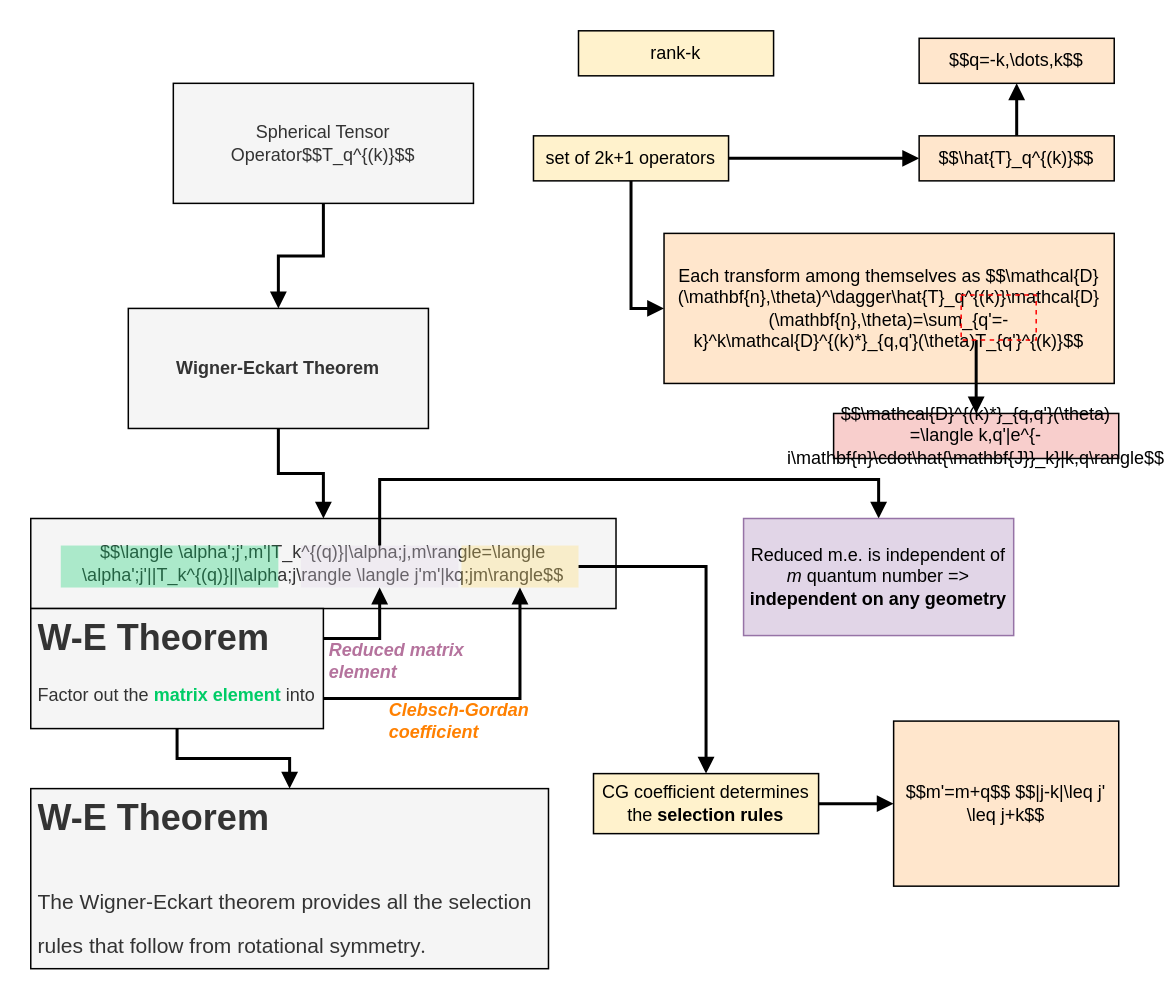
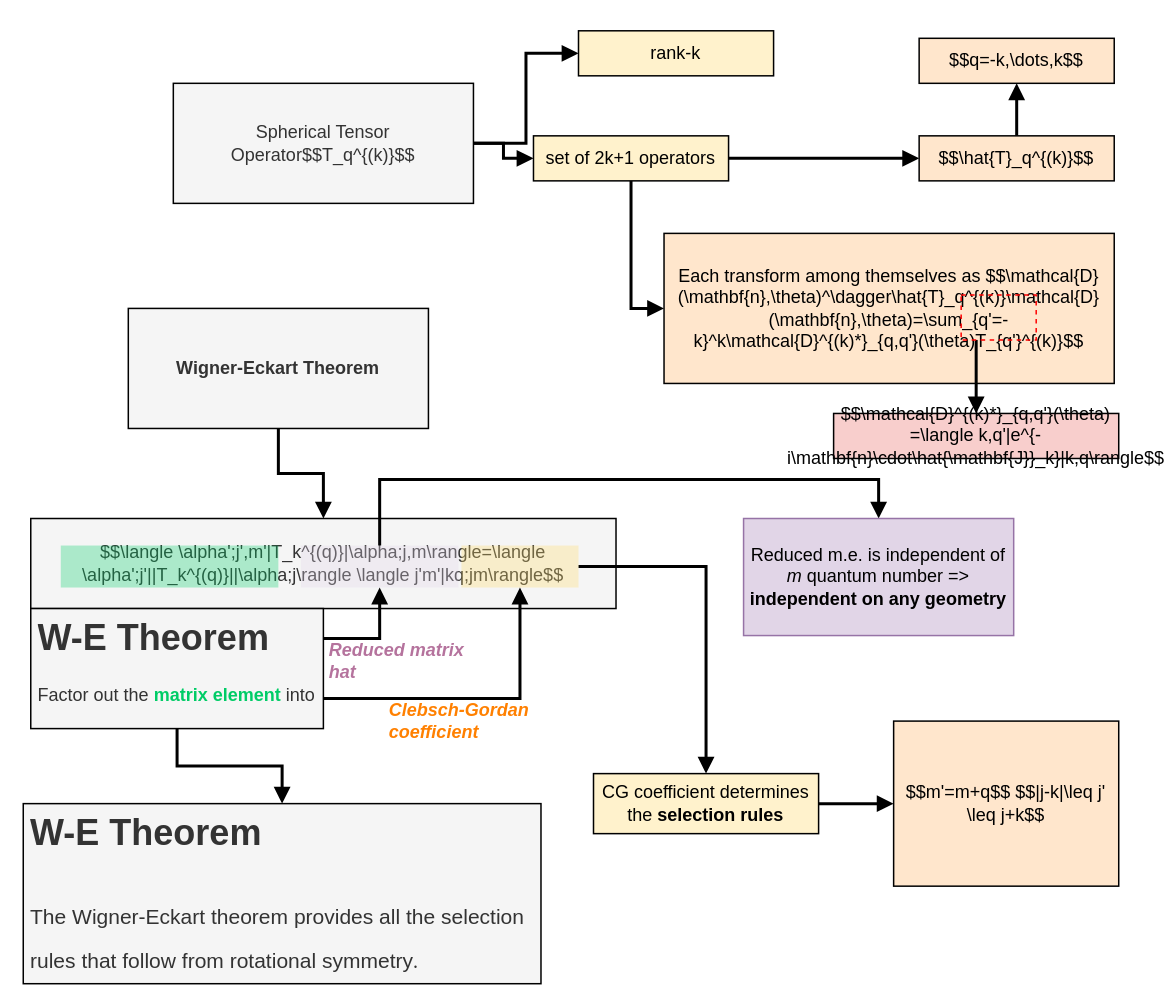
edge "Spherical Tensor Operator$$T_q^{(k)}$$" -> "rank-k": added
edge "Spherical Tensor Operator$$T_q^{(k)}$$" -> "set of 2k+1 operators": added
edge "Spherical Tensor Operator$$T_q^{(k)}$$" -> "Wigner-Eckart Theorem": removed
node "Reduced matrix element": label "Reduced matrix element" -> "Reduced matrix hat"
node "W-E TheoremThe Wigner-Eckart theorem provides all the selection rules that follow from rotational symmetry.": moved (290, 878) -> (282, 893)
